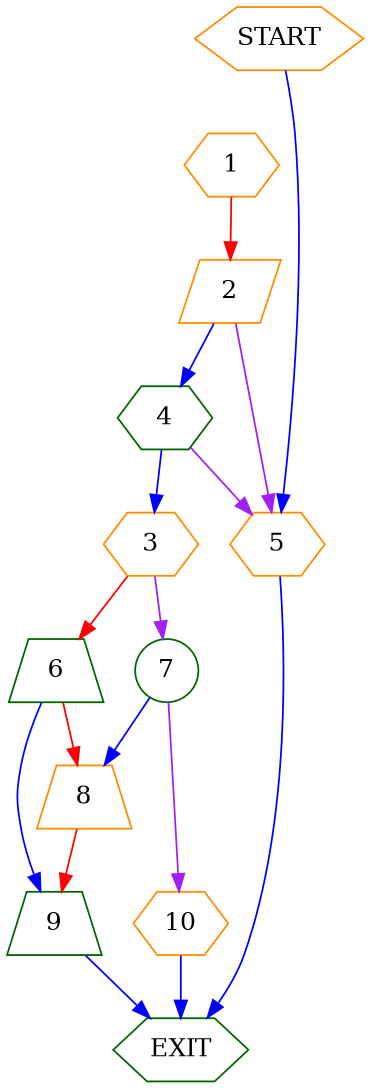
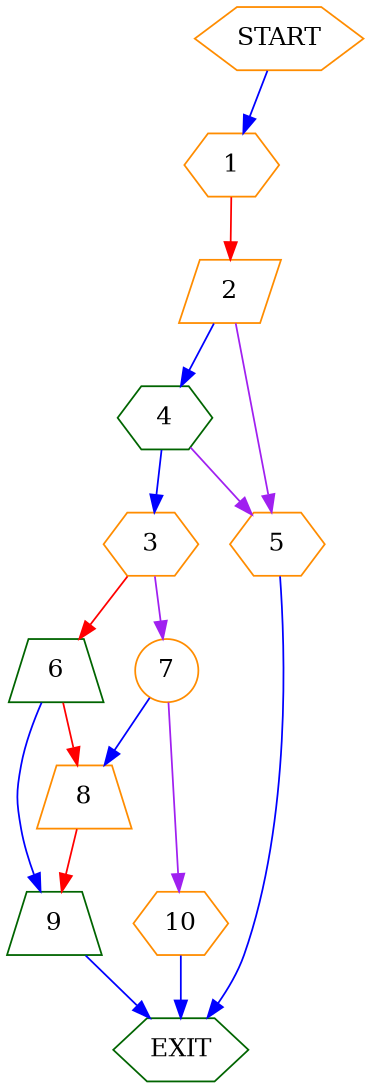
edge "START" -> "5": now "START" -> "1"
node "7": color darkgreen -> darkorange
